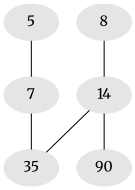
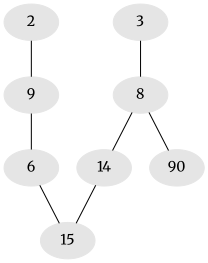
node "5": label "5" -> "9"
node "2": added
node "3": added
node "7": label "7" -> "6"
edge "14" -- "90": now "8" -- "90"
node "35": label "35" -> "15"
